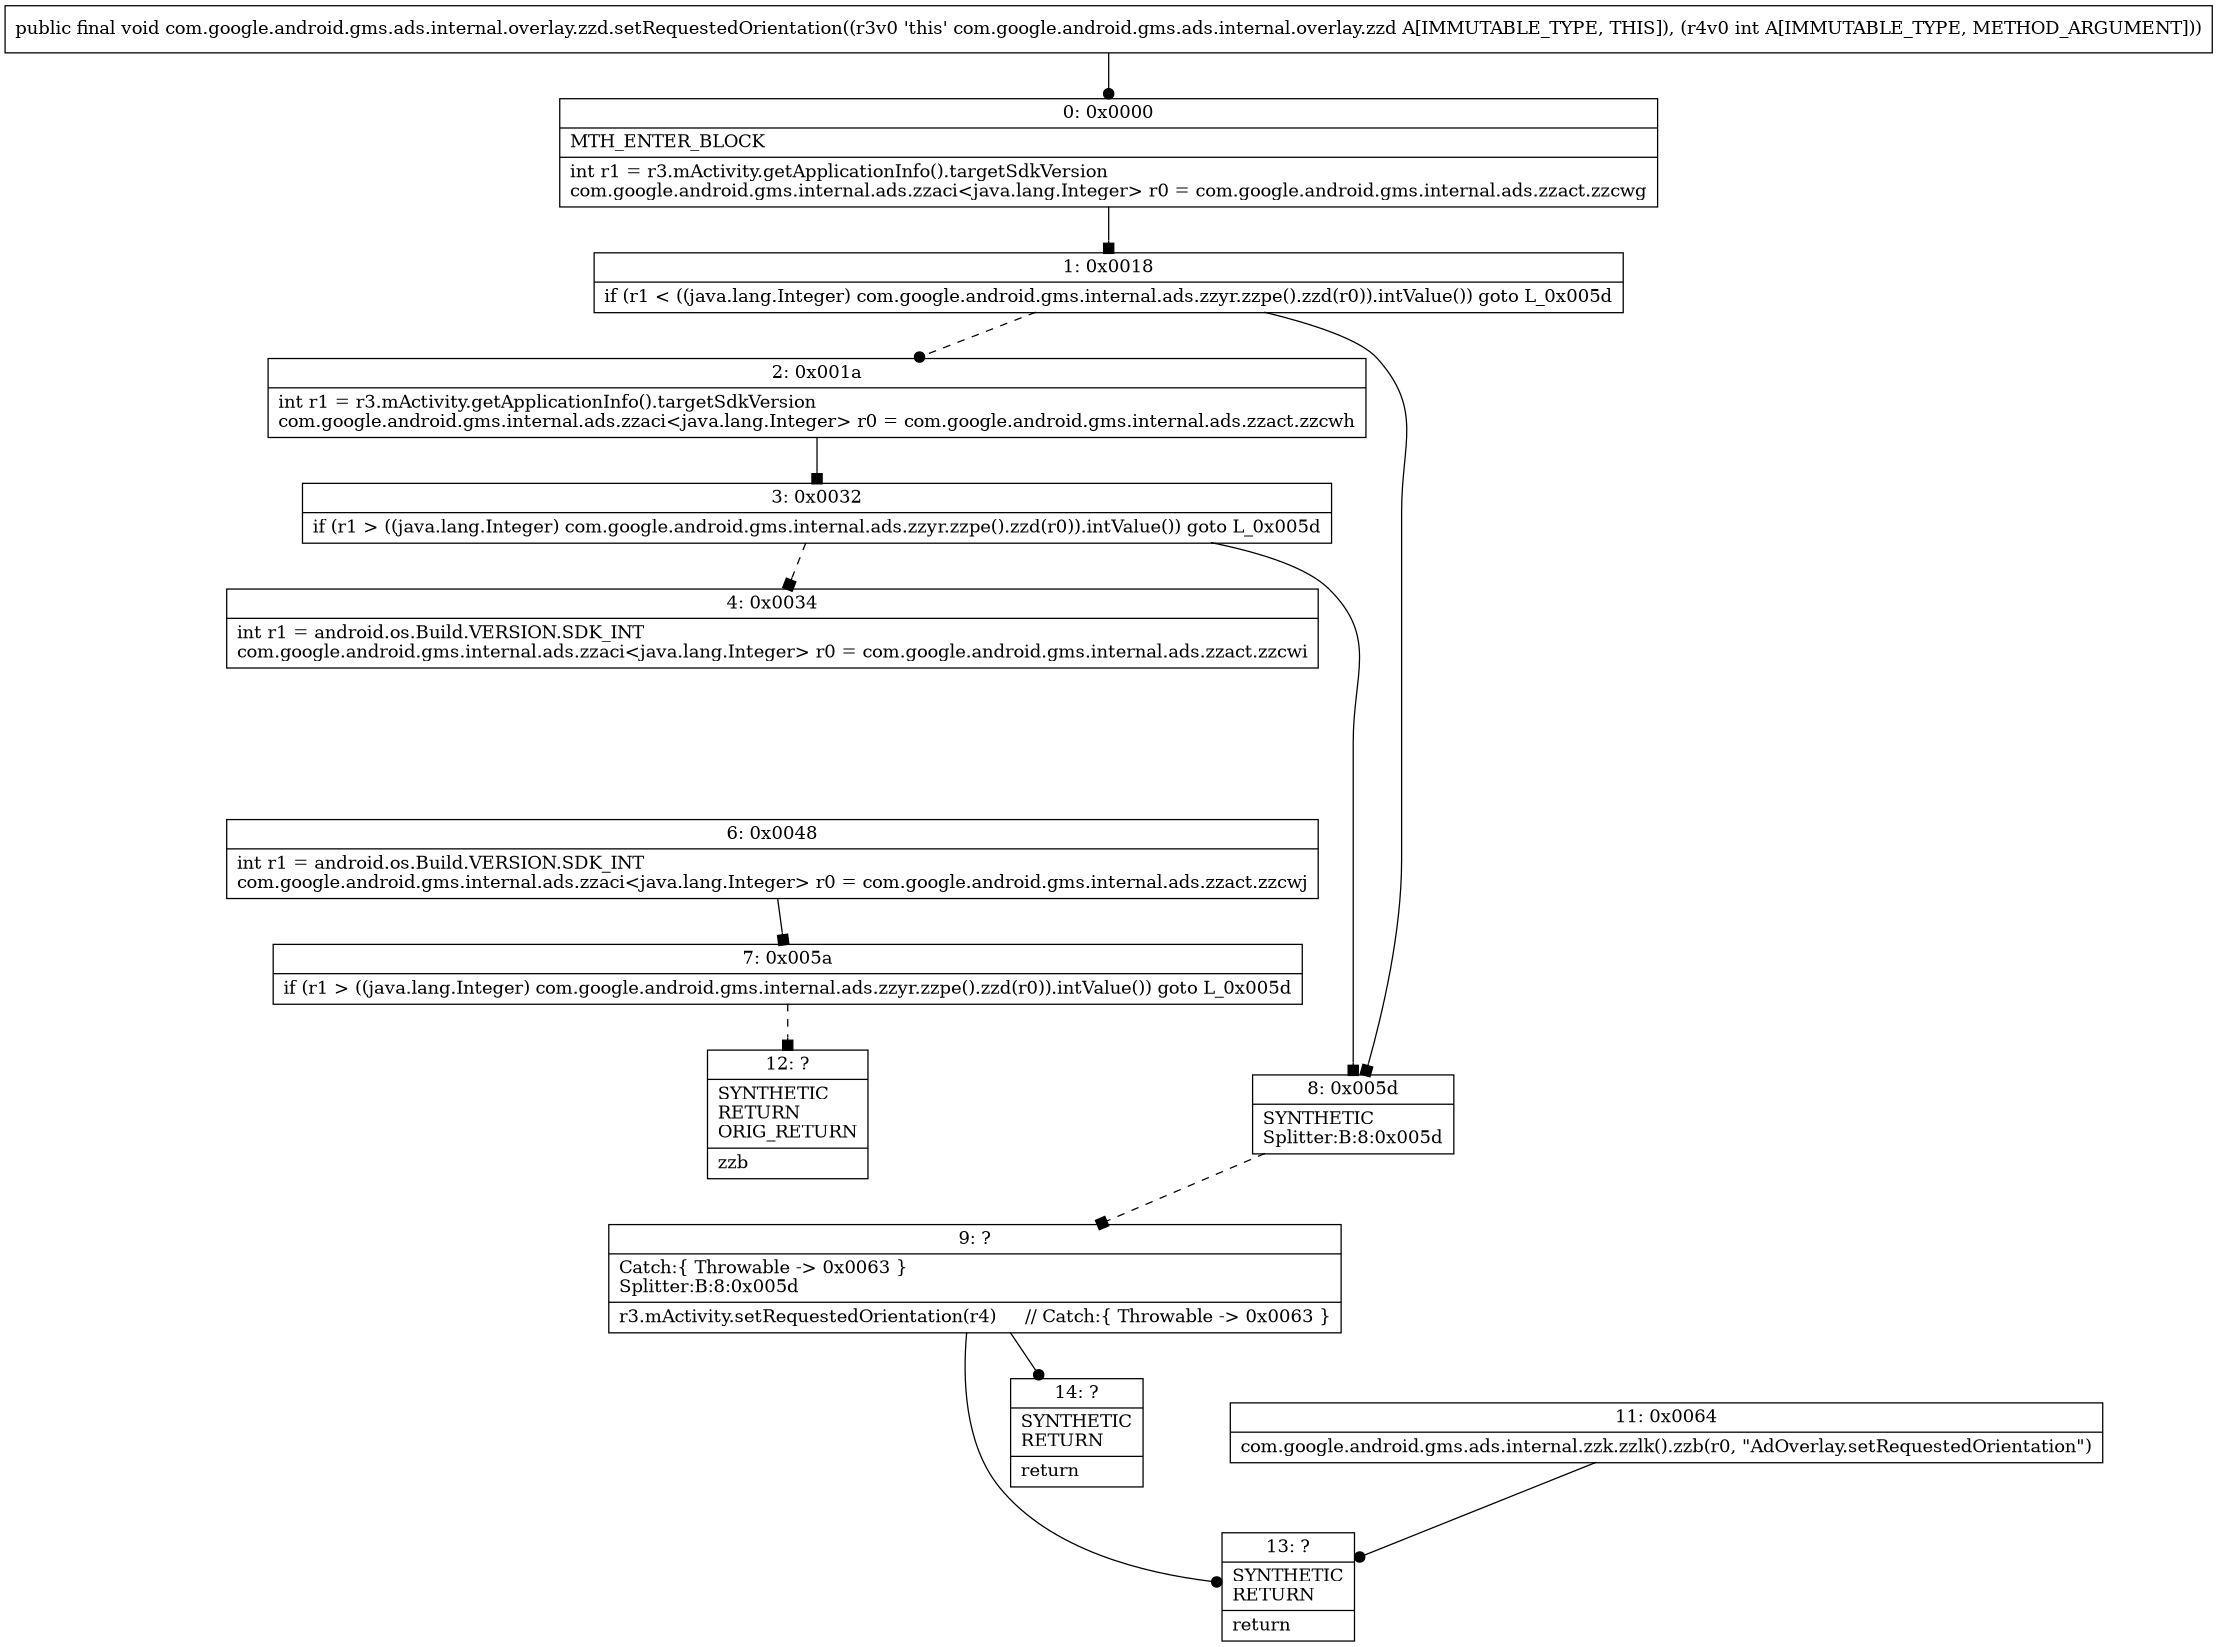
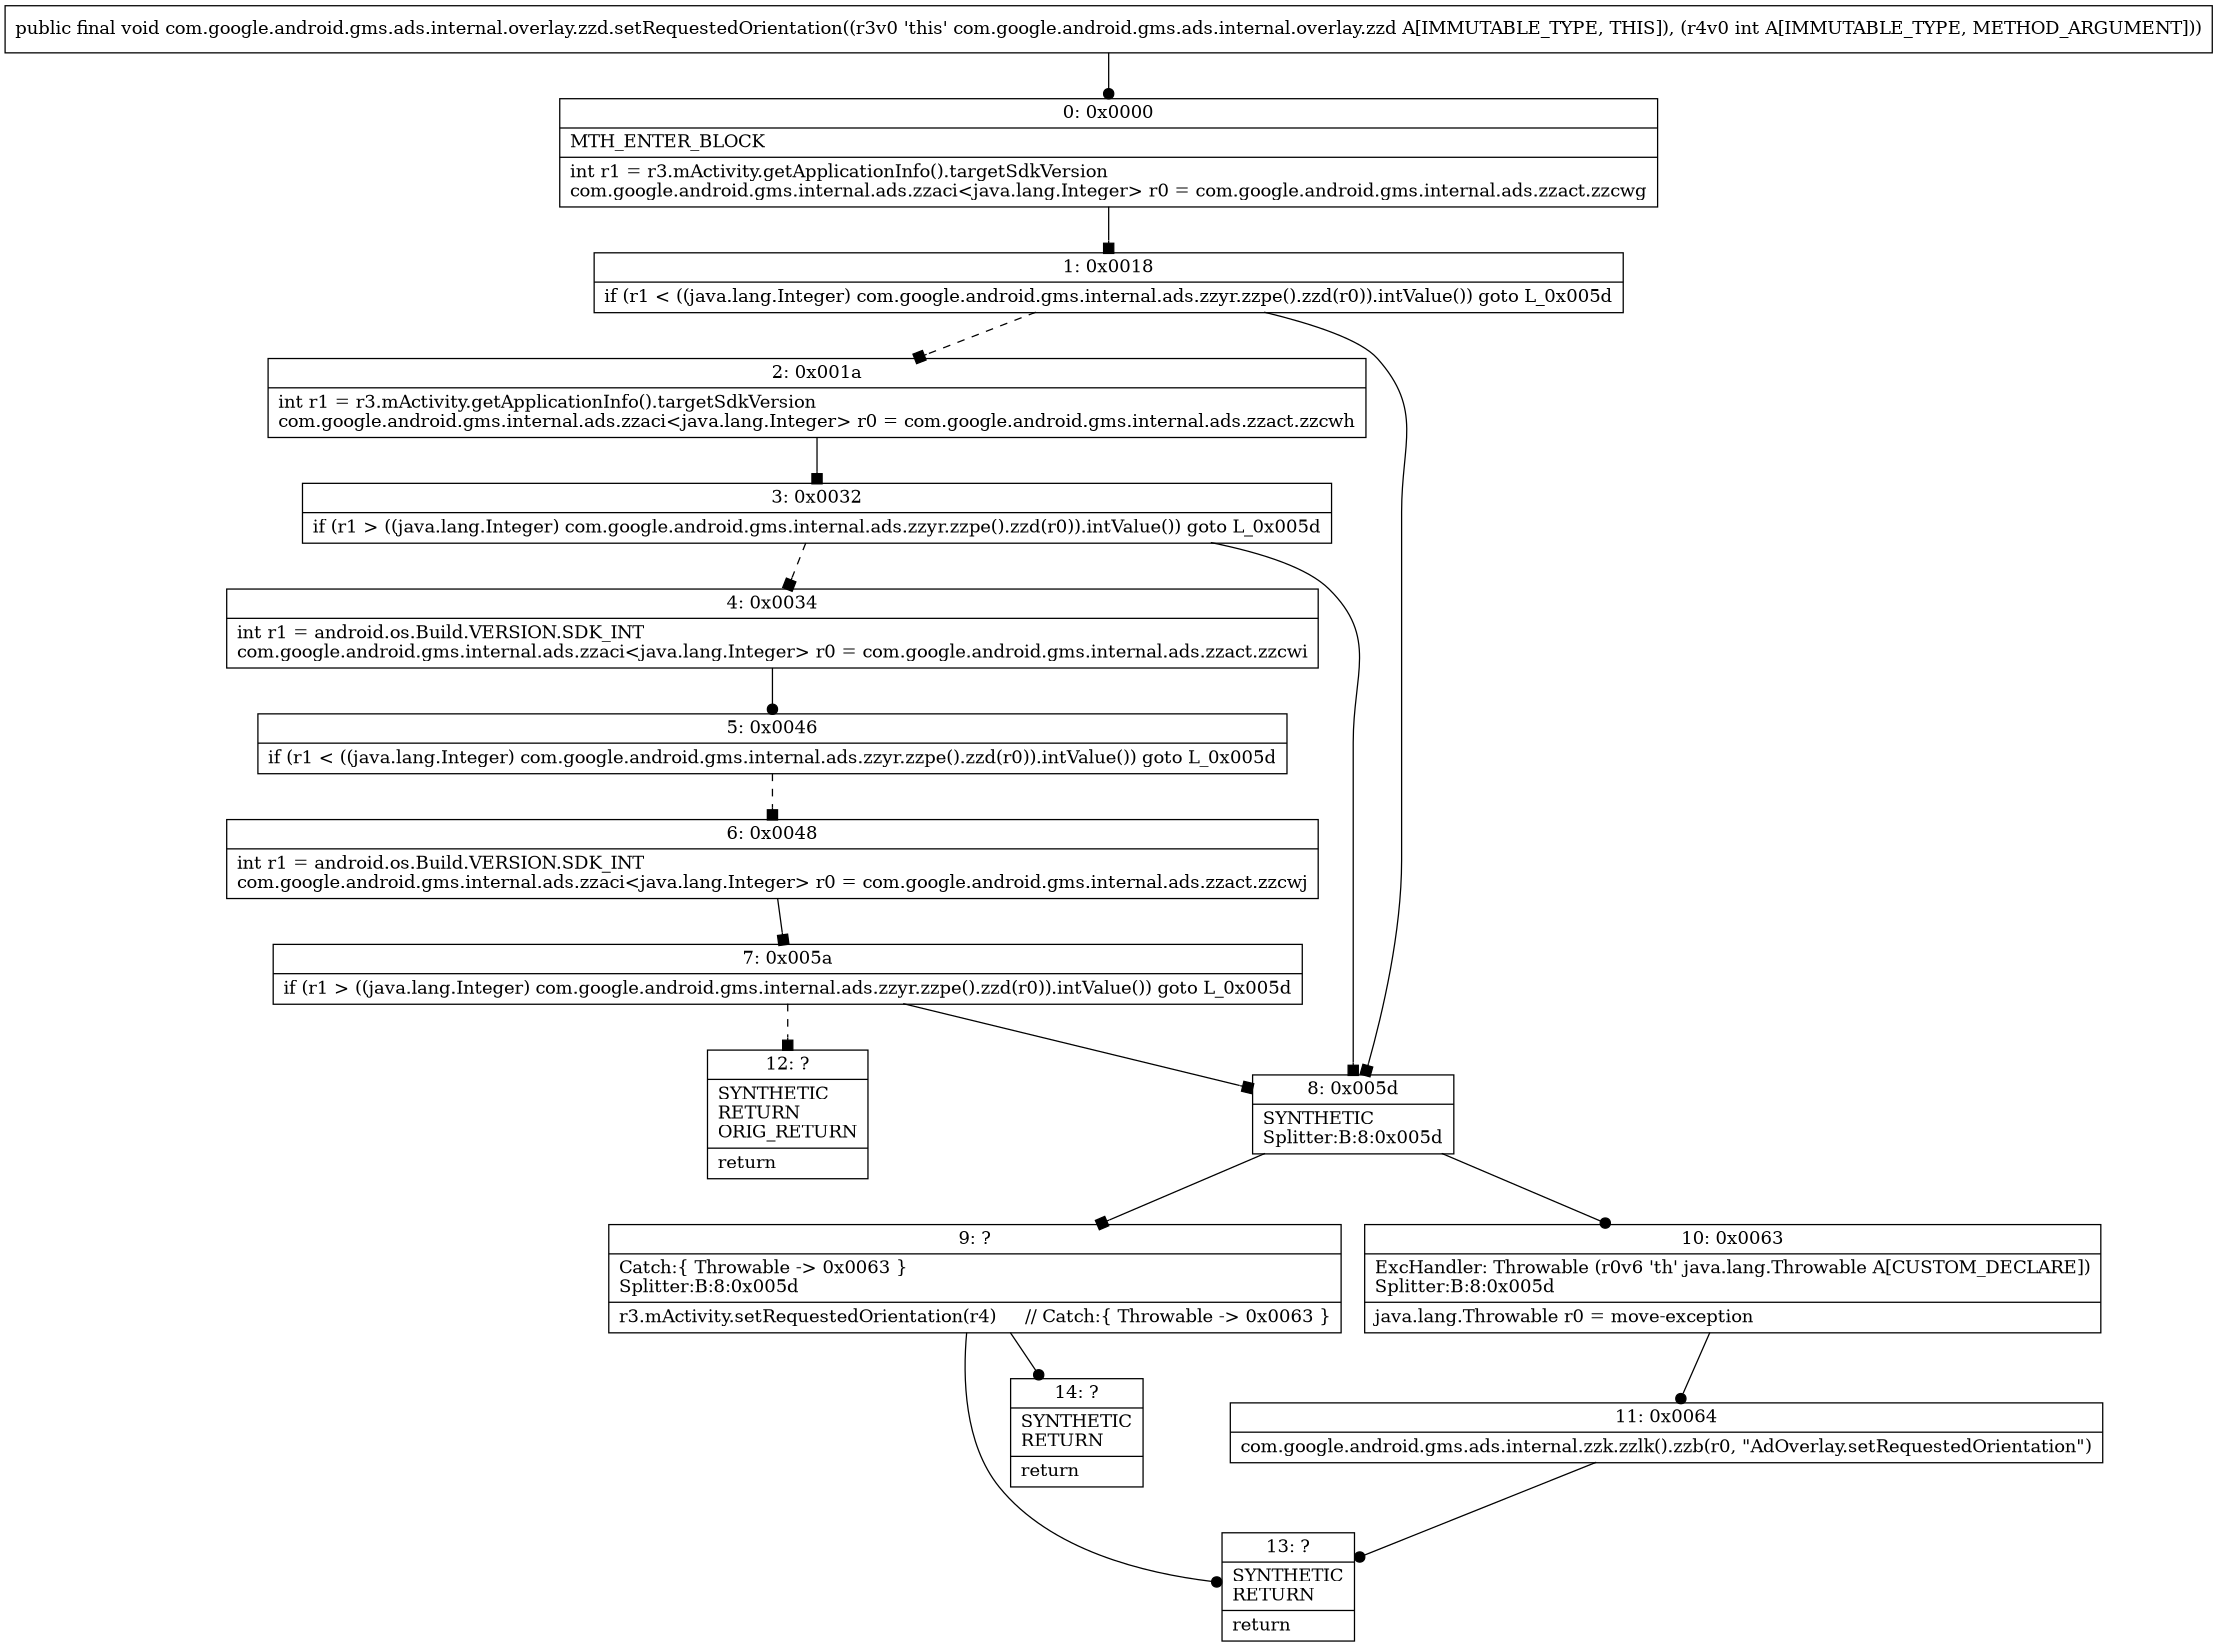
edge "1: 0x0018" -> "2: 0x001a": arrowhead dot -> box
node "5: 0x0046": added
edge "7: 0x005a" -> "8: 0x005d": added
node "12: ?": text "zzb" -> "return"
edge "8: 0x005d" -> "9: ?": style dashed -> solid
node "10: 0x0063": added
